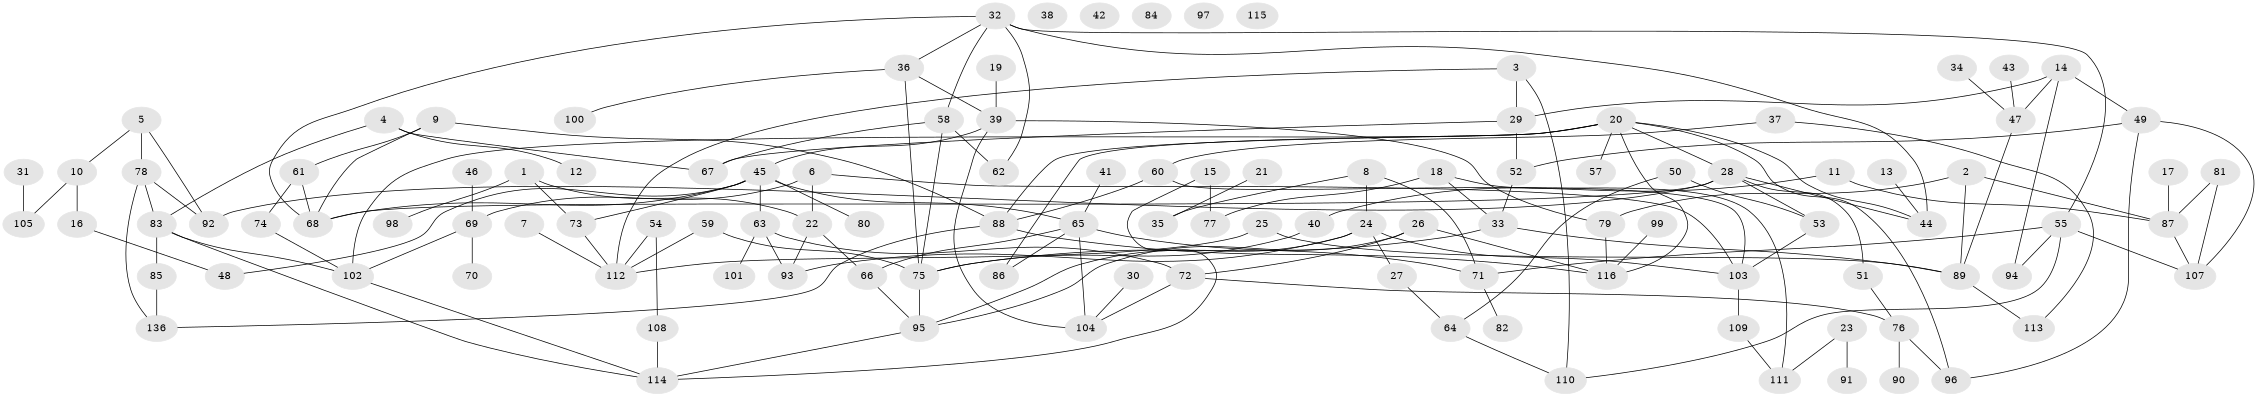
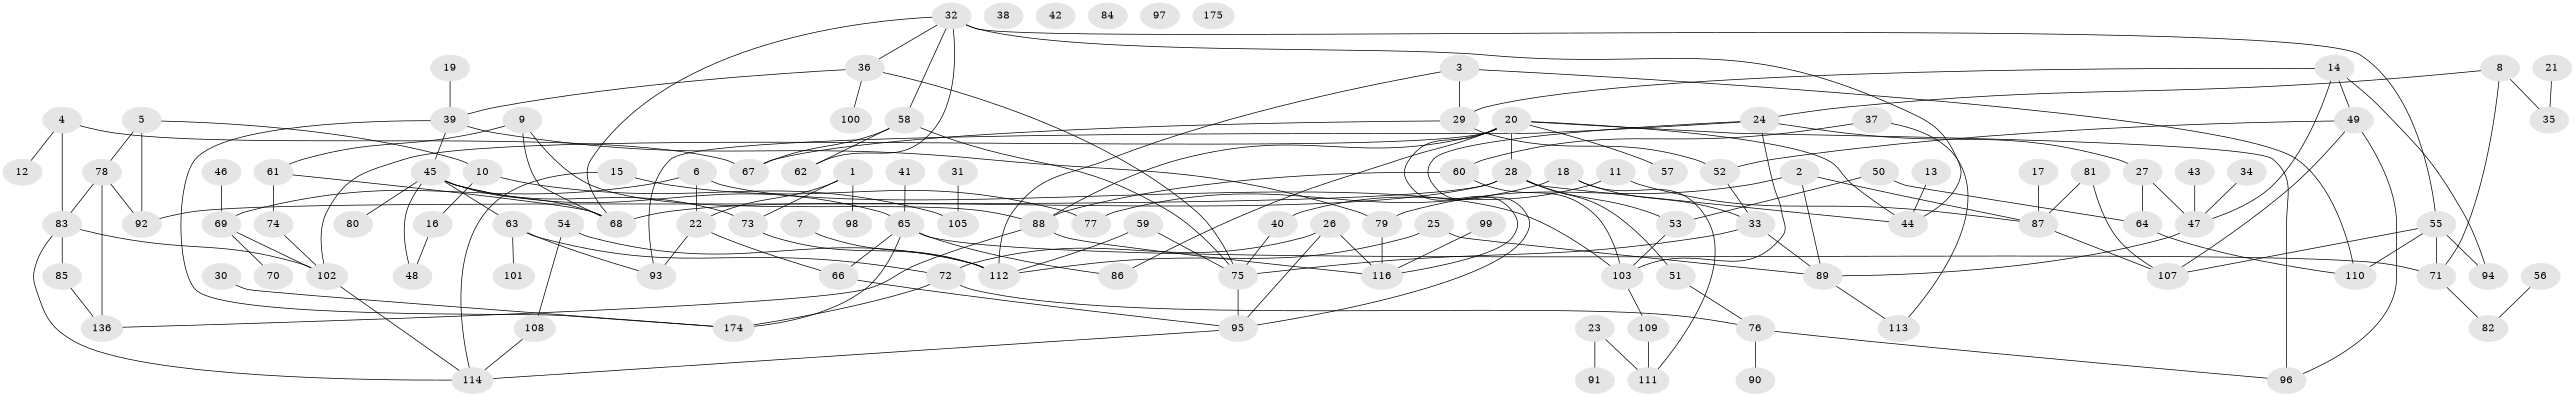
node "115": label "115" -> "175"
edge "27" -- "47": added
node "56": added
node "104": label "104" -> "174"
